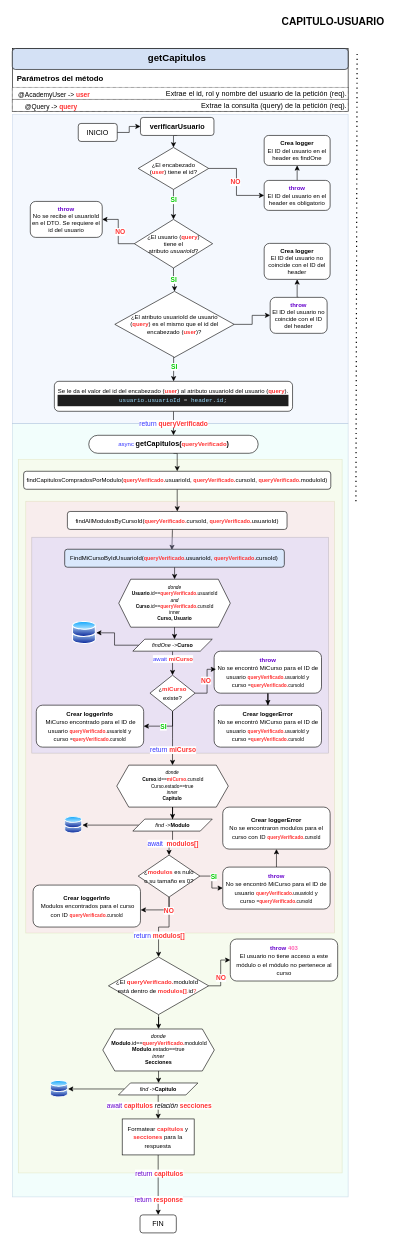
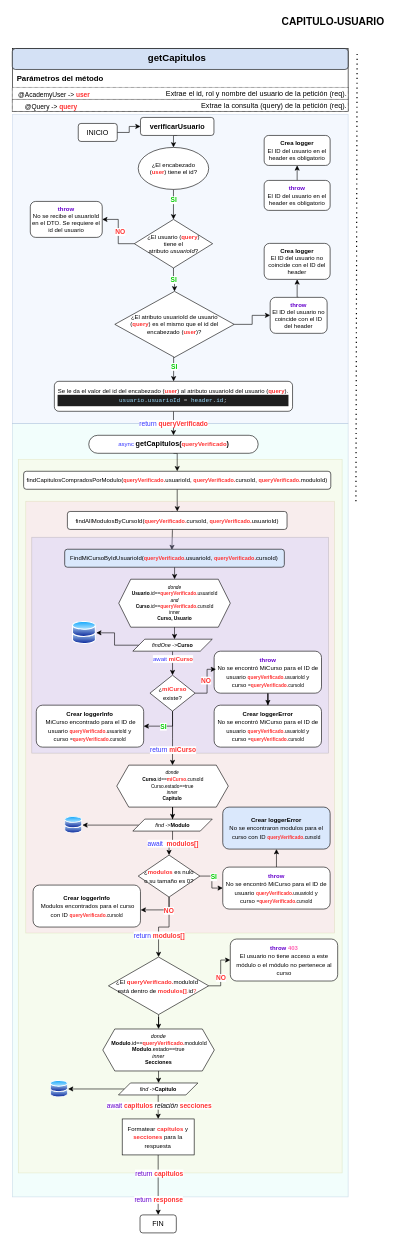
node "Crea logger El ID del usuario en el header es findOne": label "Crea logger El ID del usuario en el header es findOne" -> "Crea logger El ID del usuario en el header es obligatorio"
node "¿El encabezado (user) tiene el id?": shape diamond -> ellipse
edge "¿El encabezado (user) tiene el id?" -> "throw El ID del usuario en el header es obligatorio": removed, label "NO"
node "Crear loggerError No se encontraron modulos para el curso con ID queryVerificado.cursoId": fillcolor #ffffff -> #dae8fc
